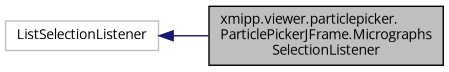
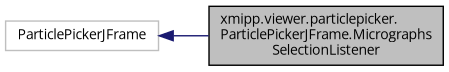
node "ListSelectionListener": label "ListSelectionListener" -> "ParticlePickerJFrame"
